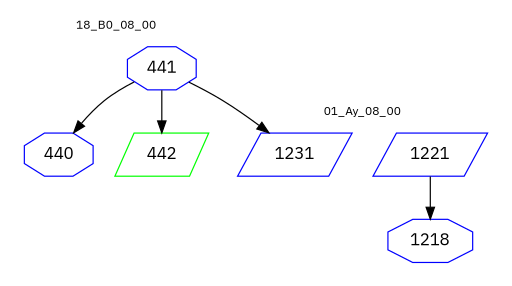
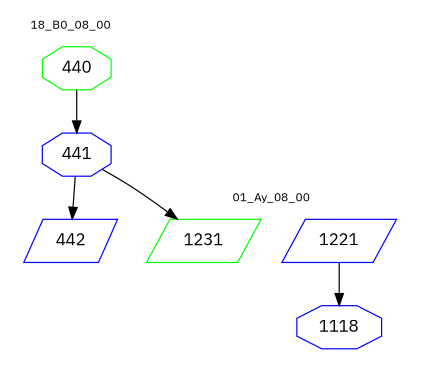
edge "441" -> "440": reversed
node "440": color blue -> green
node "442": color green -> blue
node "1231": color blue -> green
node "1218": label "1218" -> "1118"
